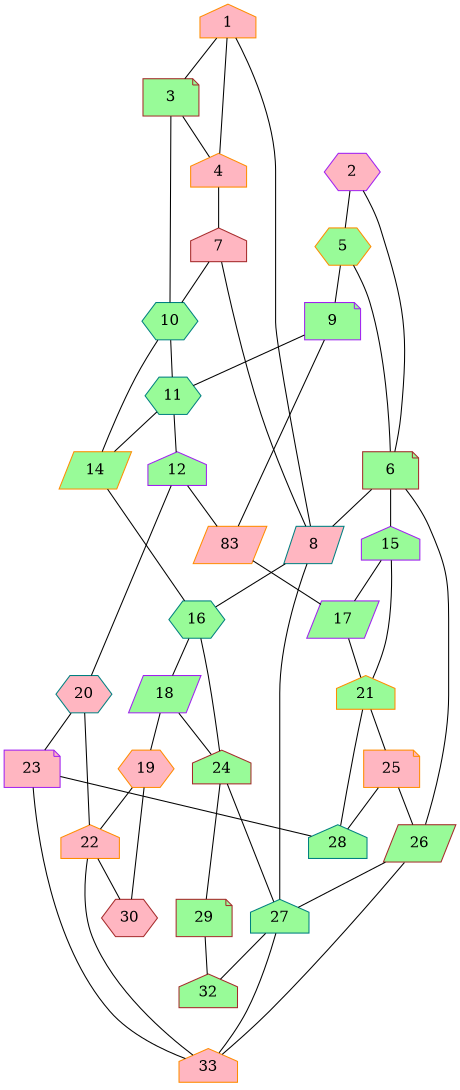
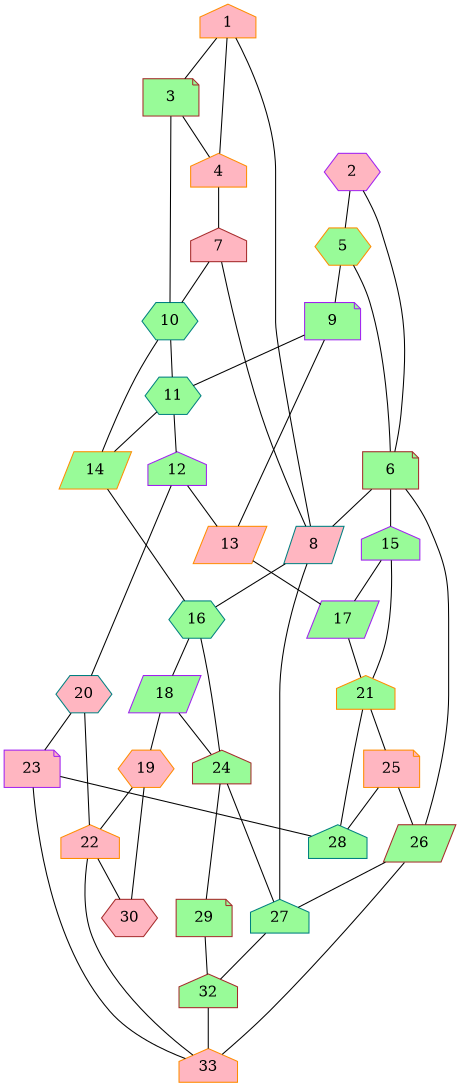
node "83": label "83" -> "13"
edge "27" -- "33": now "32" -- "33"
